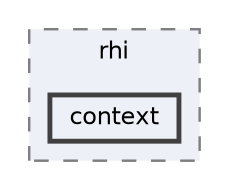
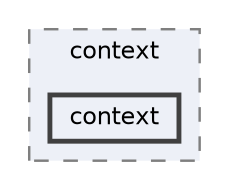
cluster "rhi": label "rhi" -> "context"
